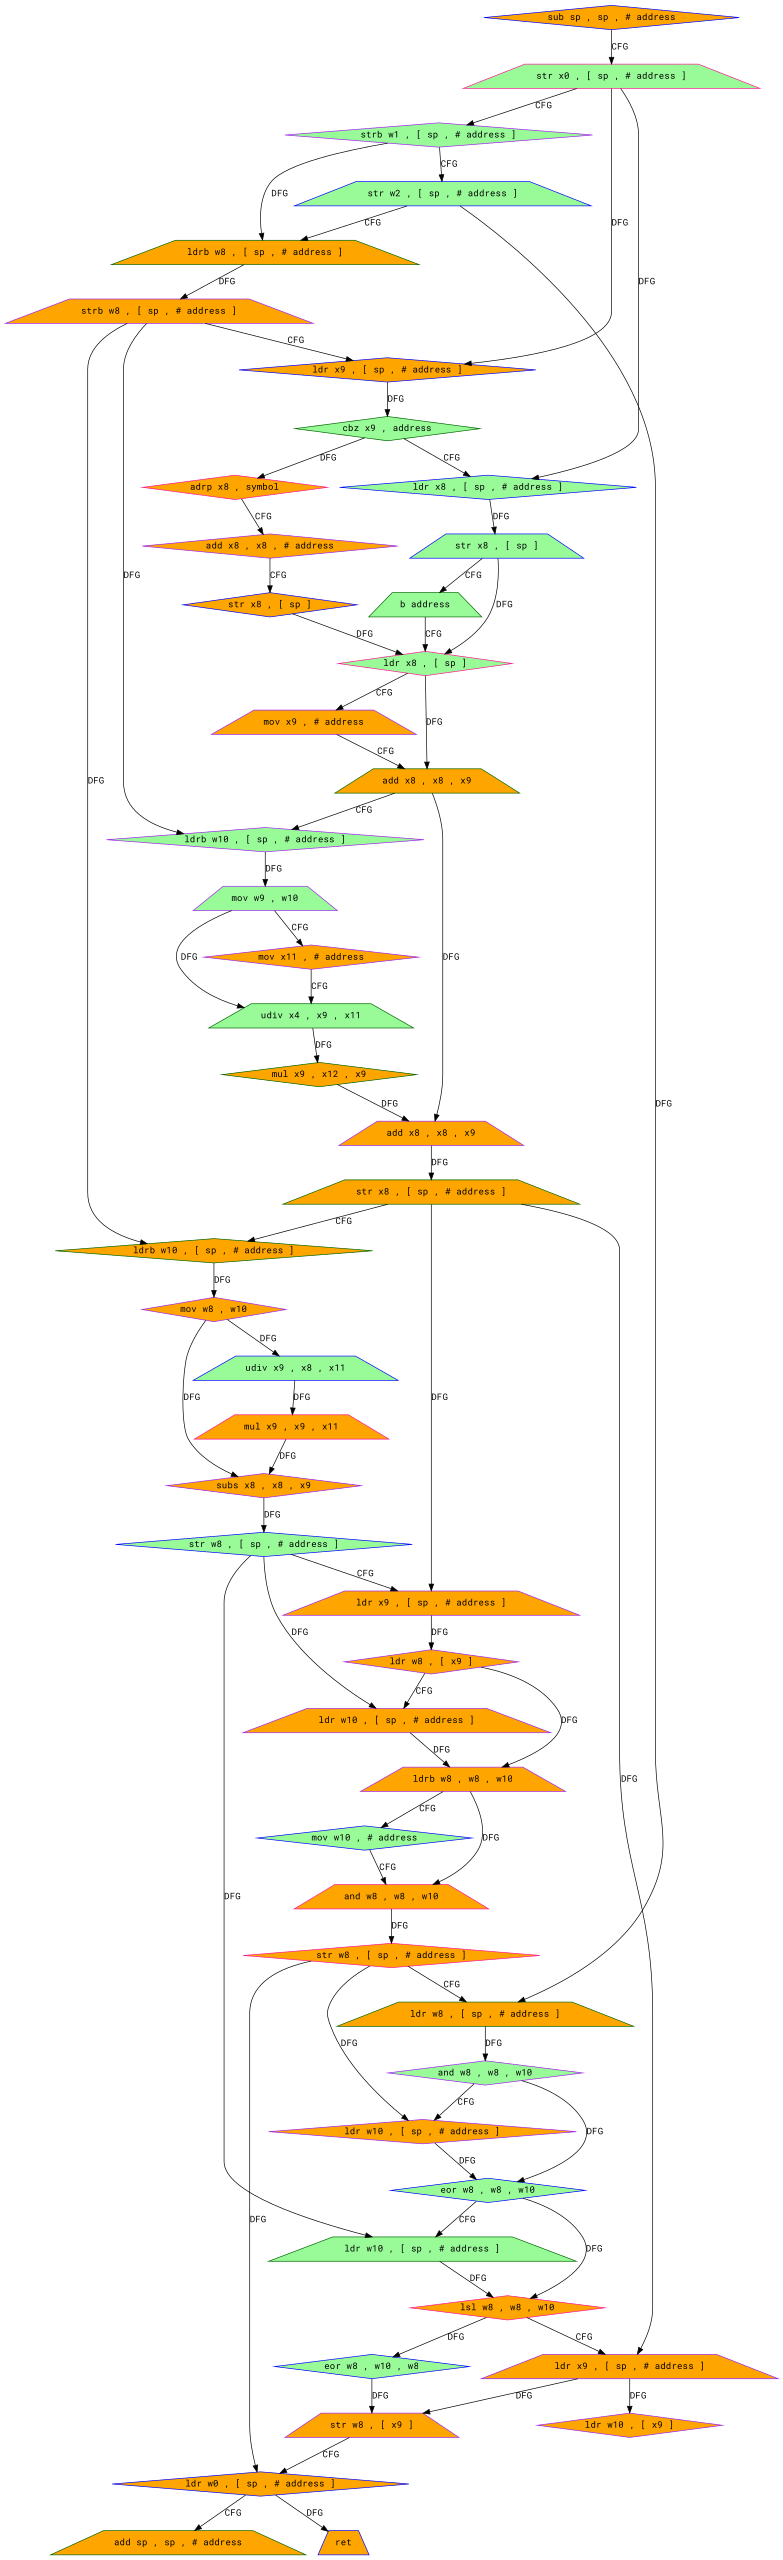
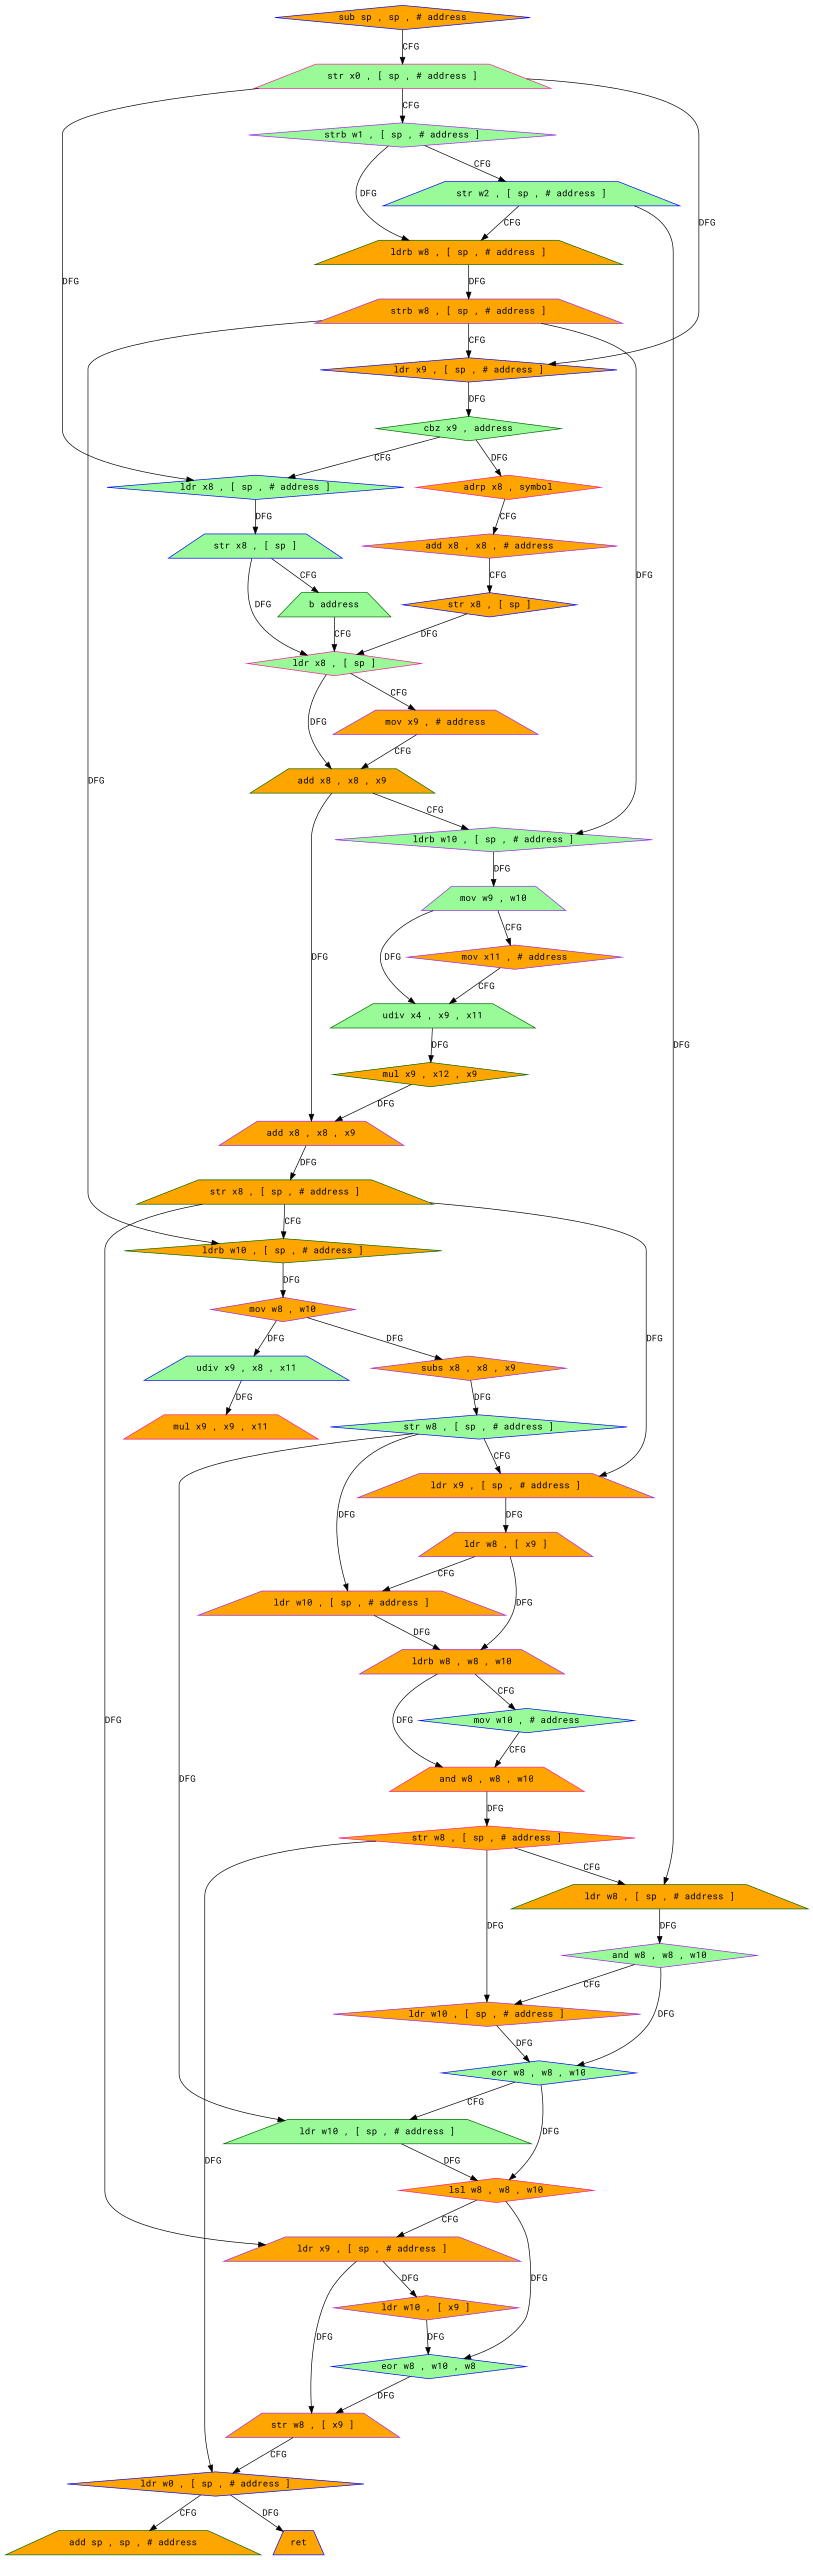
edge "mul x9 , x9 , x11" -> "subs x8 , x8 , x9": removed, label "DFG"
node "ldr w8 , [ x9 ]": shape diamond -> trapezium
edge "ldr w10 , [ x9 ]" -> "eor w8 , w10 , w8": added, label "DFG"
